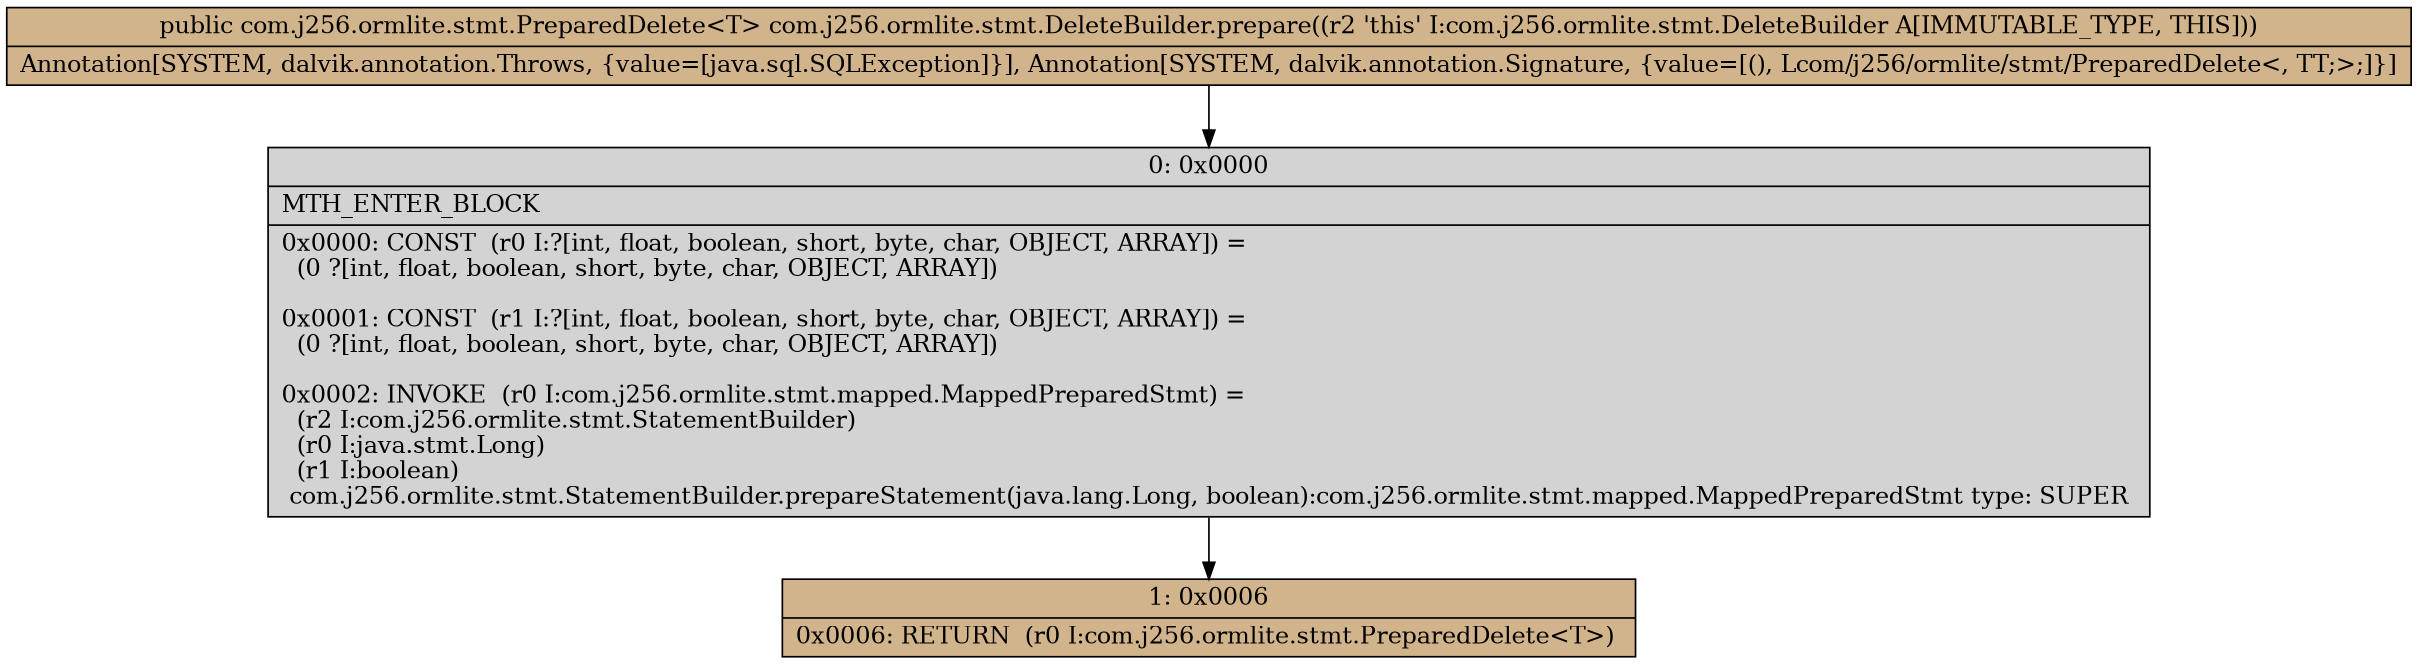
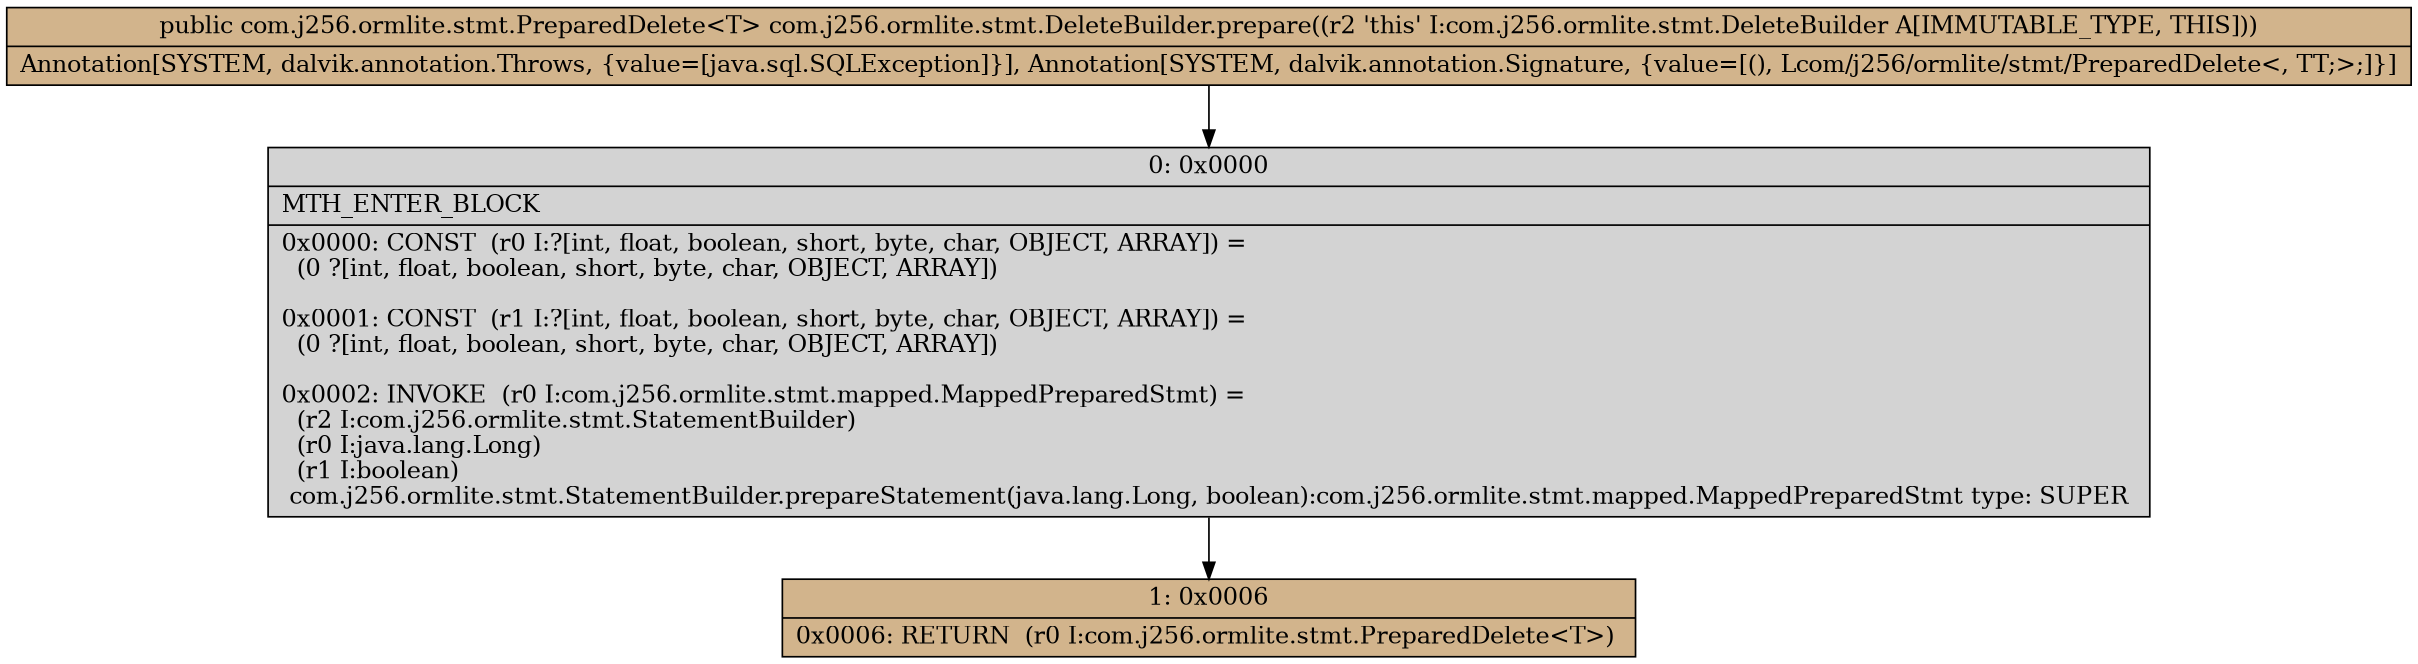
node "0: 0x0000": text "(r0 I:java.stmt.Long)" -> "(r0 I:java.lang.Long)"
